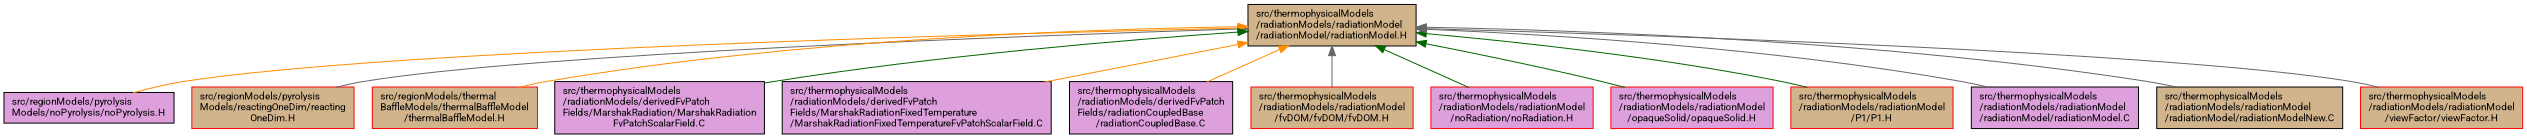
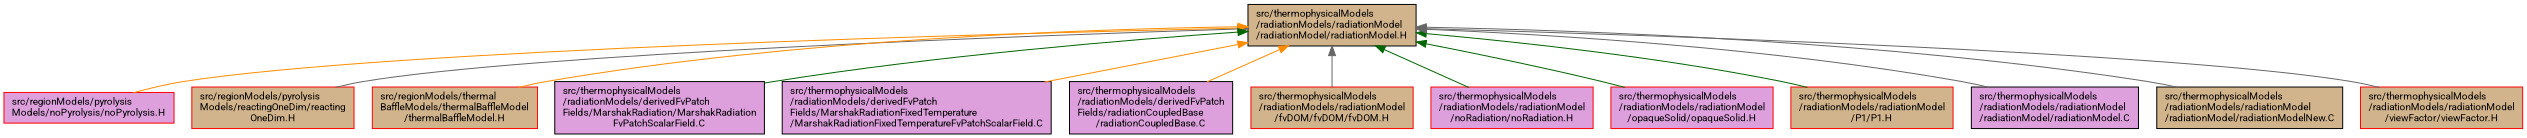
node "src/regionModels/pyrolysis Models/noPyrolysis/noPyrolysis.H": color black -> red
